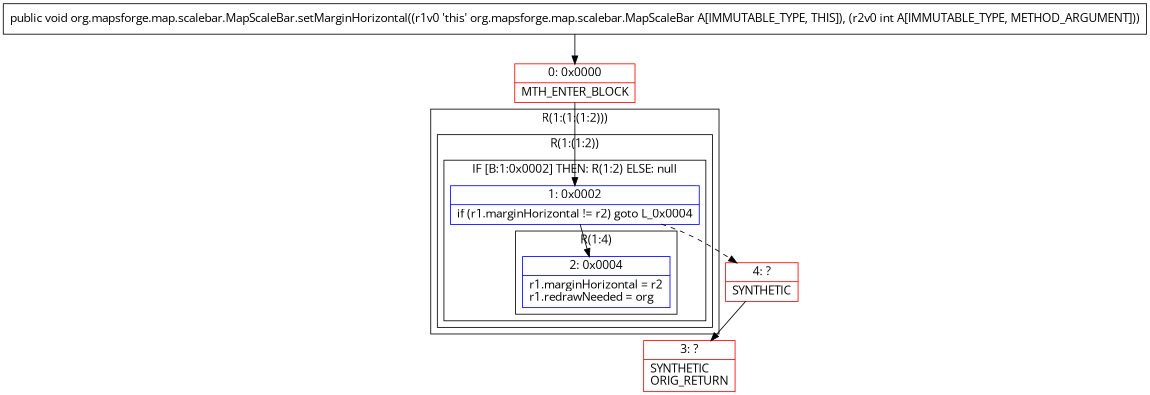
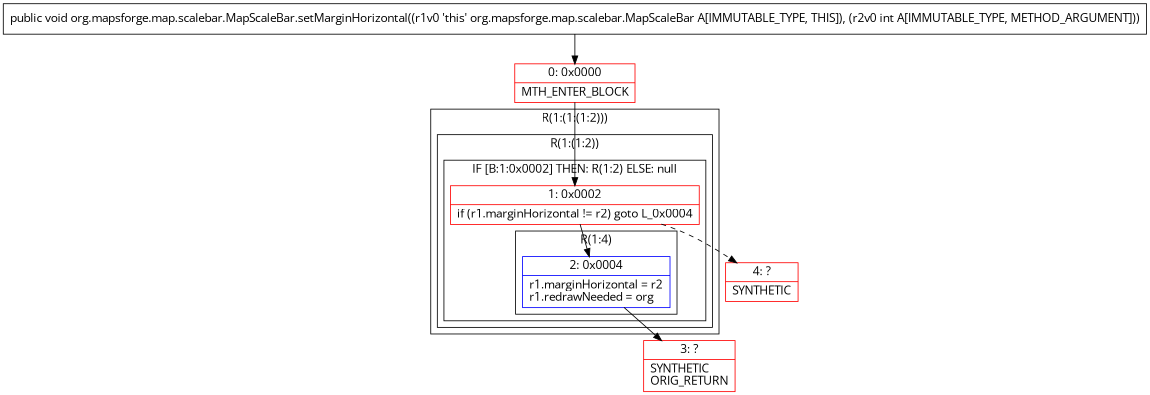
node "1: 0x0002": color blue -> red
edge "4: ?" -> "3: ?": now "2: 0x0004" -> "3: ?"
